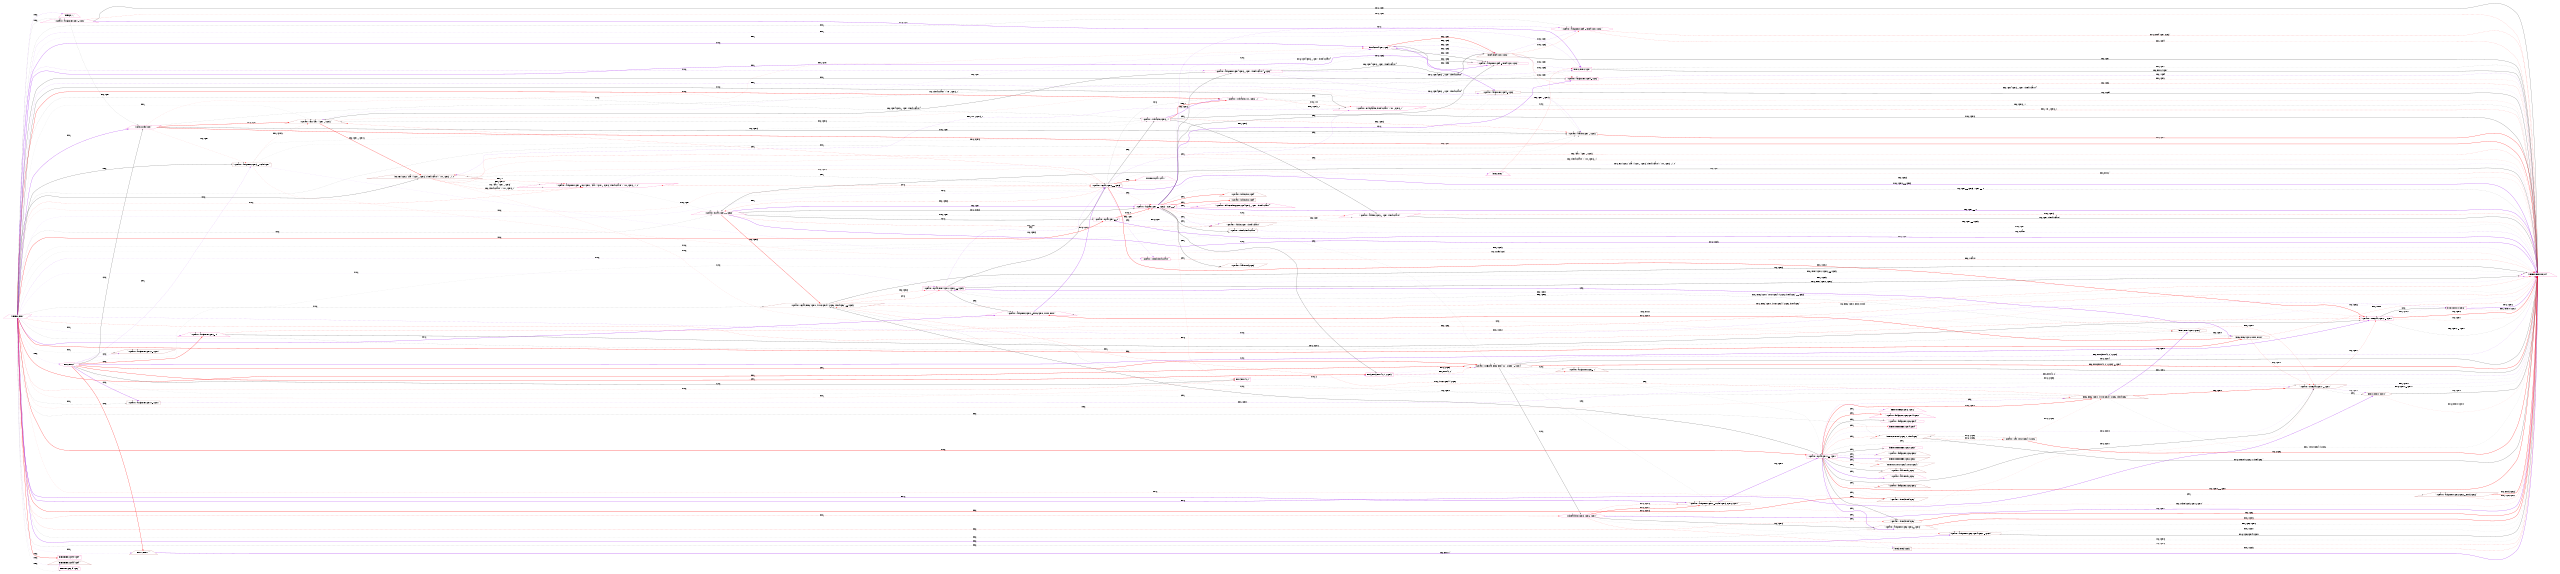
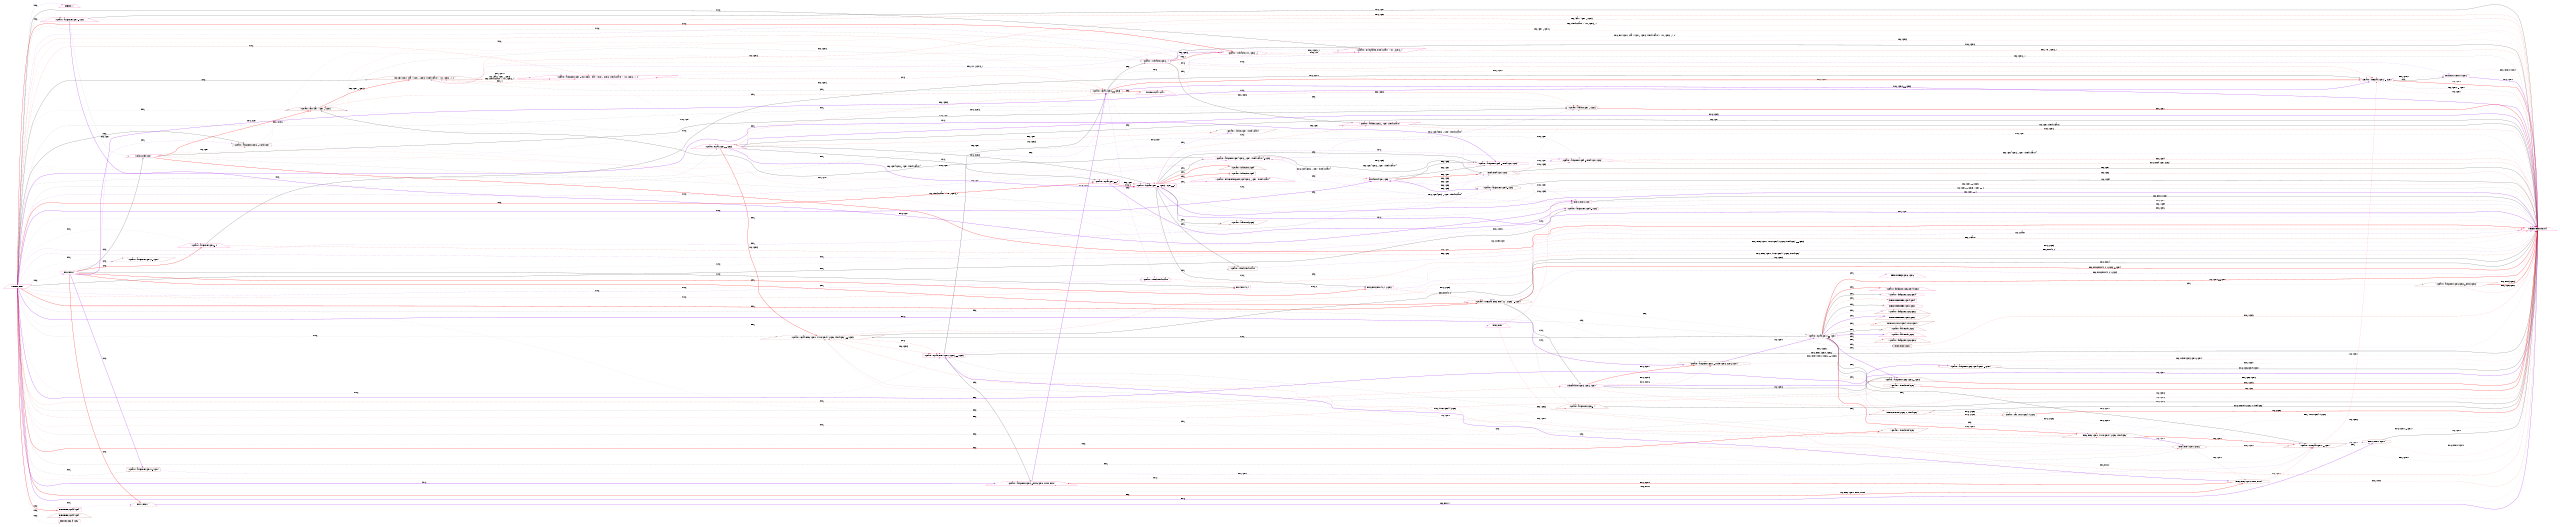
edge "(METHOD,FUN1)" -> "(wcslen,wcslen(VAR1))": removed, label "DDG:"
node "(FUN10,FUN10(VAR12))": label "(FUN10,FUN10(VAR12))" -> "(UNKNOWN10,FUN10(VAR12))"
edge "(METHOD,FUN1)" -> "(<operator>.equals,VAR10 == VAR11)": removed, label "DDG:"
